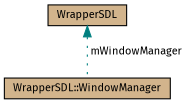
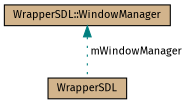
edge "WrapperSDL::WindowManager" -> "WrapperSDL": reversed
